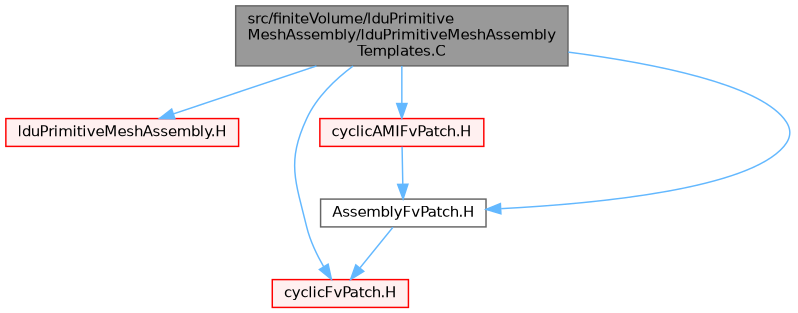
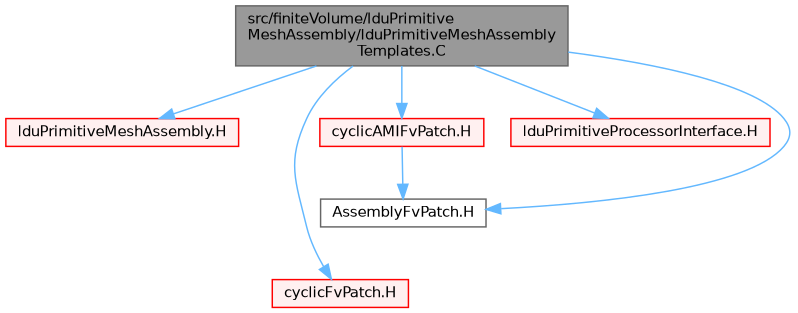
node "lduPrimitiveProcessorInterface.H": added
edge "AssemblyFvPatch.H" -> "cyclicFvPatch.H": removed
